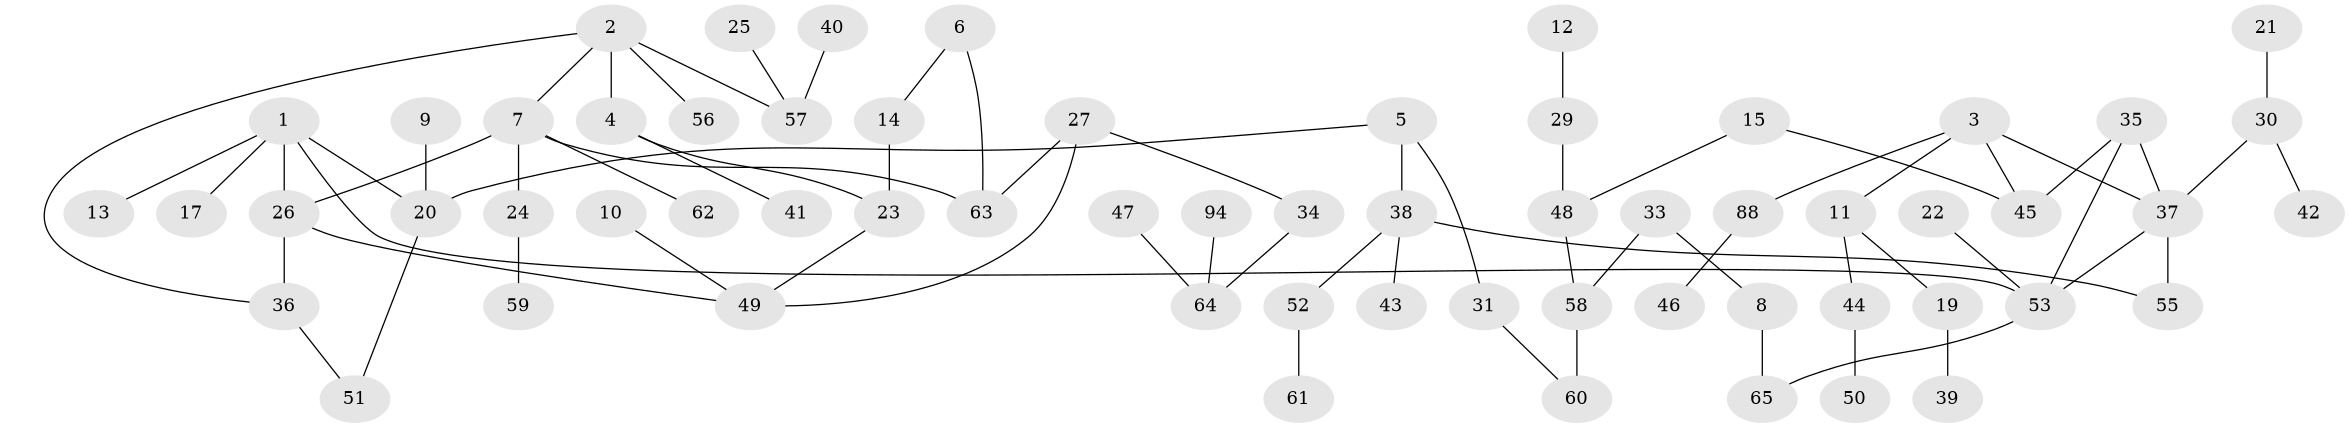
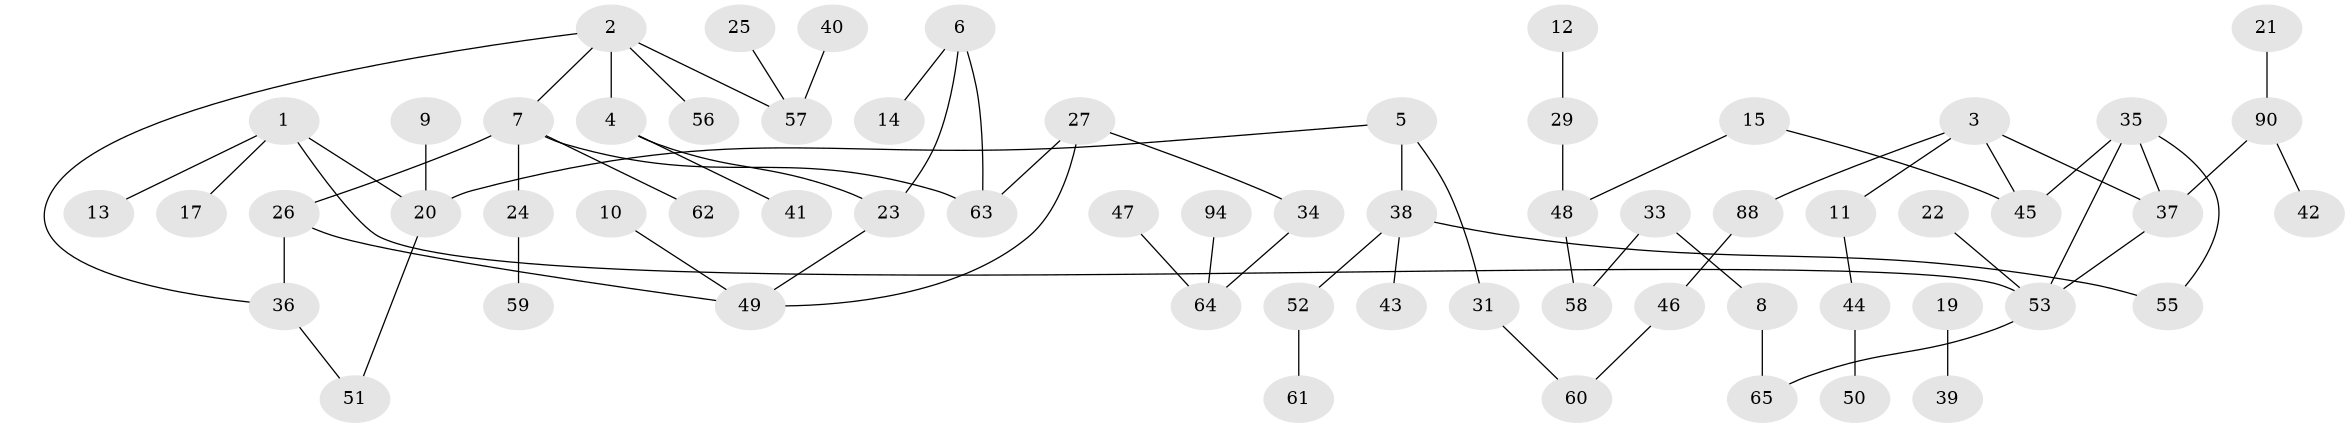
node "30": label "30" -> "90"
edge "1" -- "26": removed
edge "14" -- "23": now "6" -- "23"
edge "11" -- "19": removed
edge "37" -- "55": now "35" -- "55"
edge "58" -- "60": now "46" -- "60"
